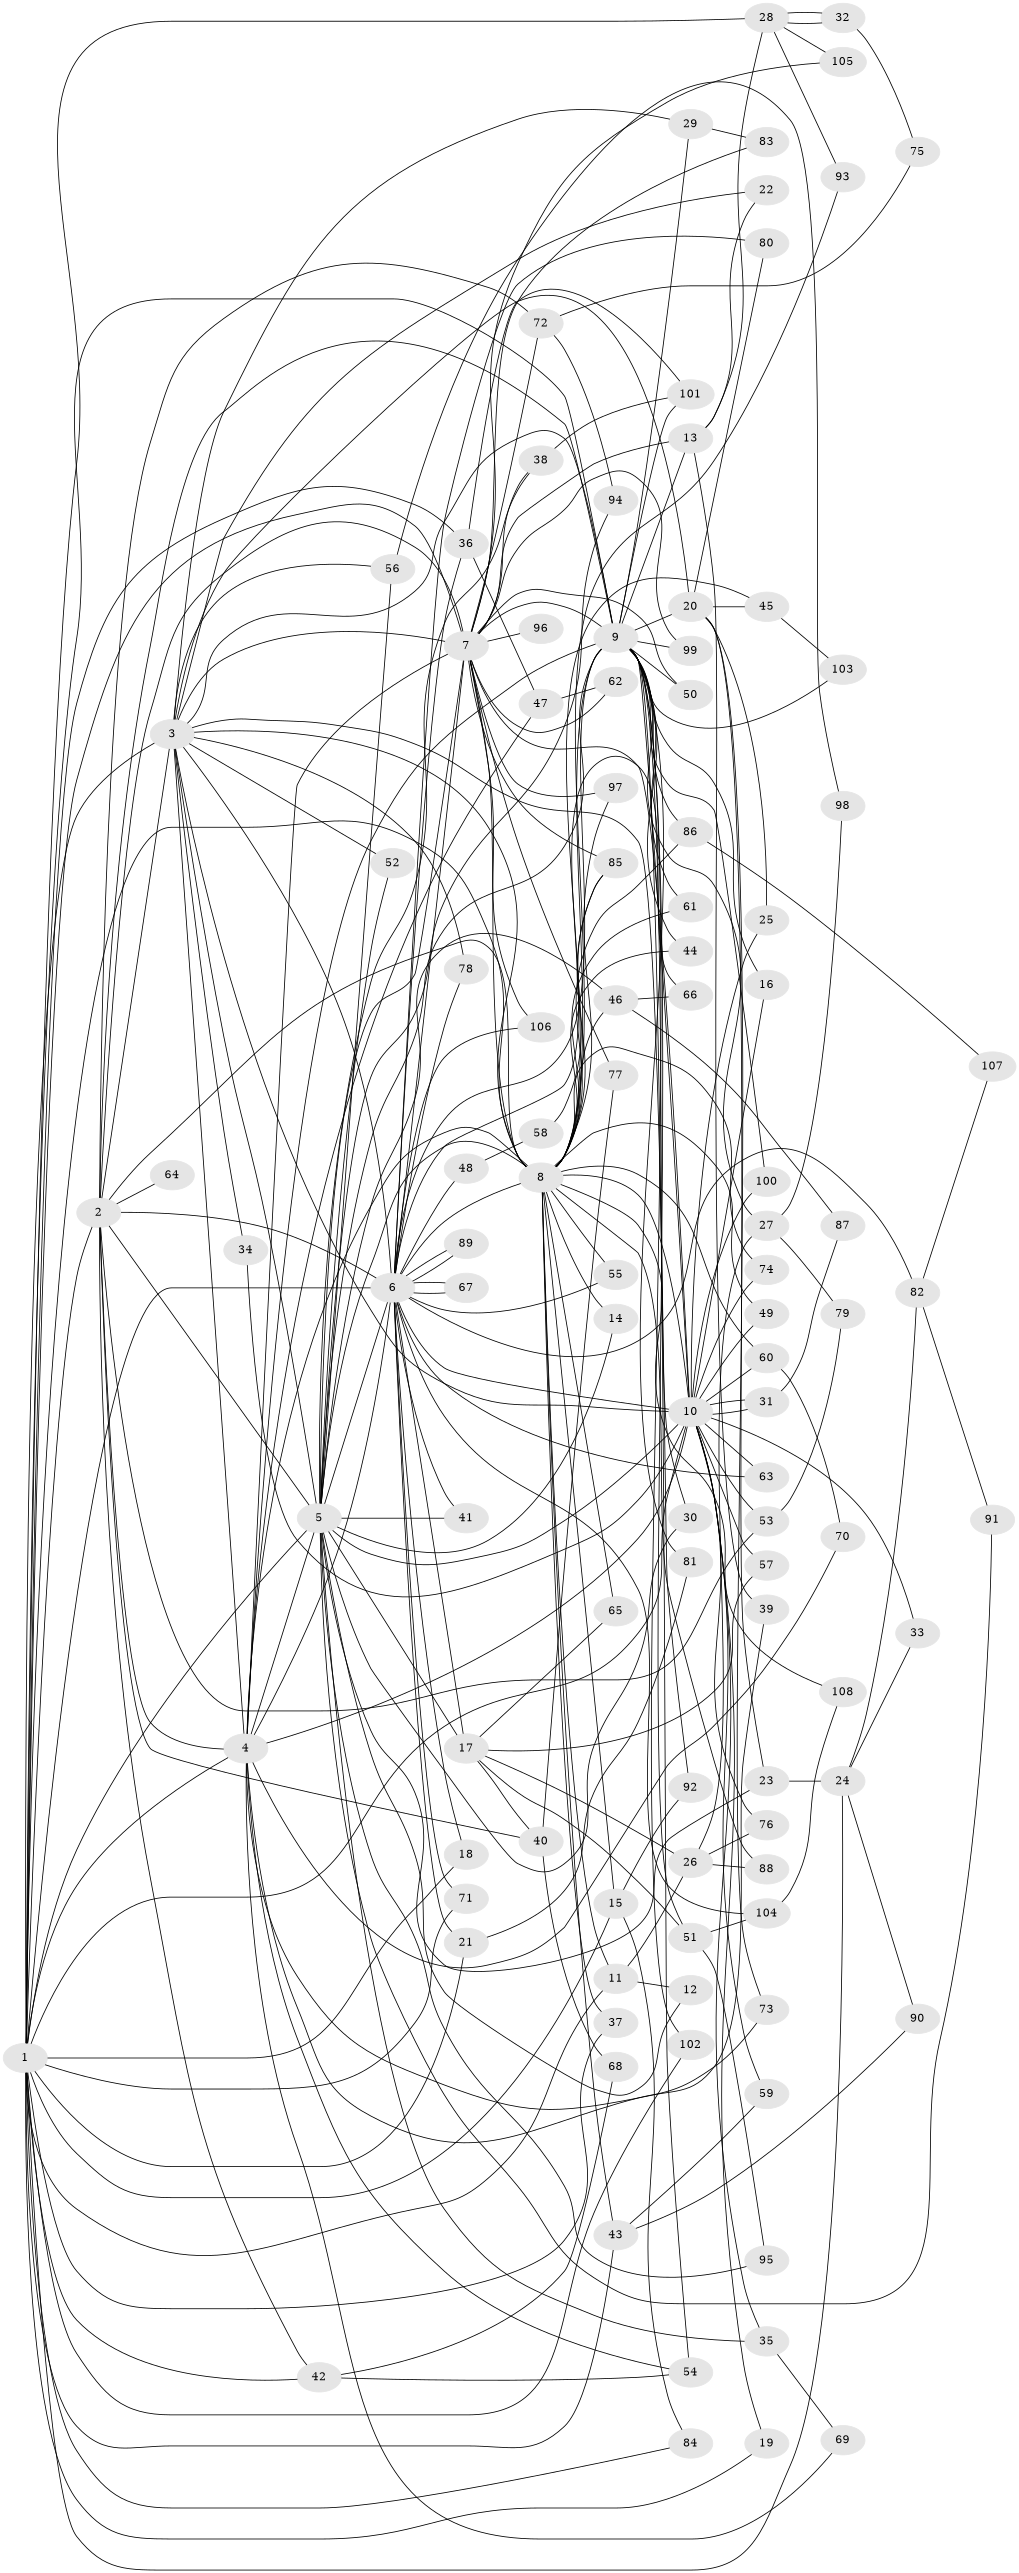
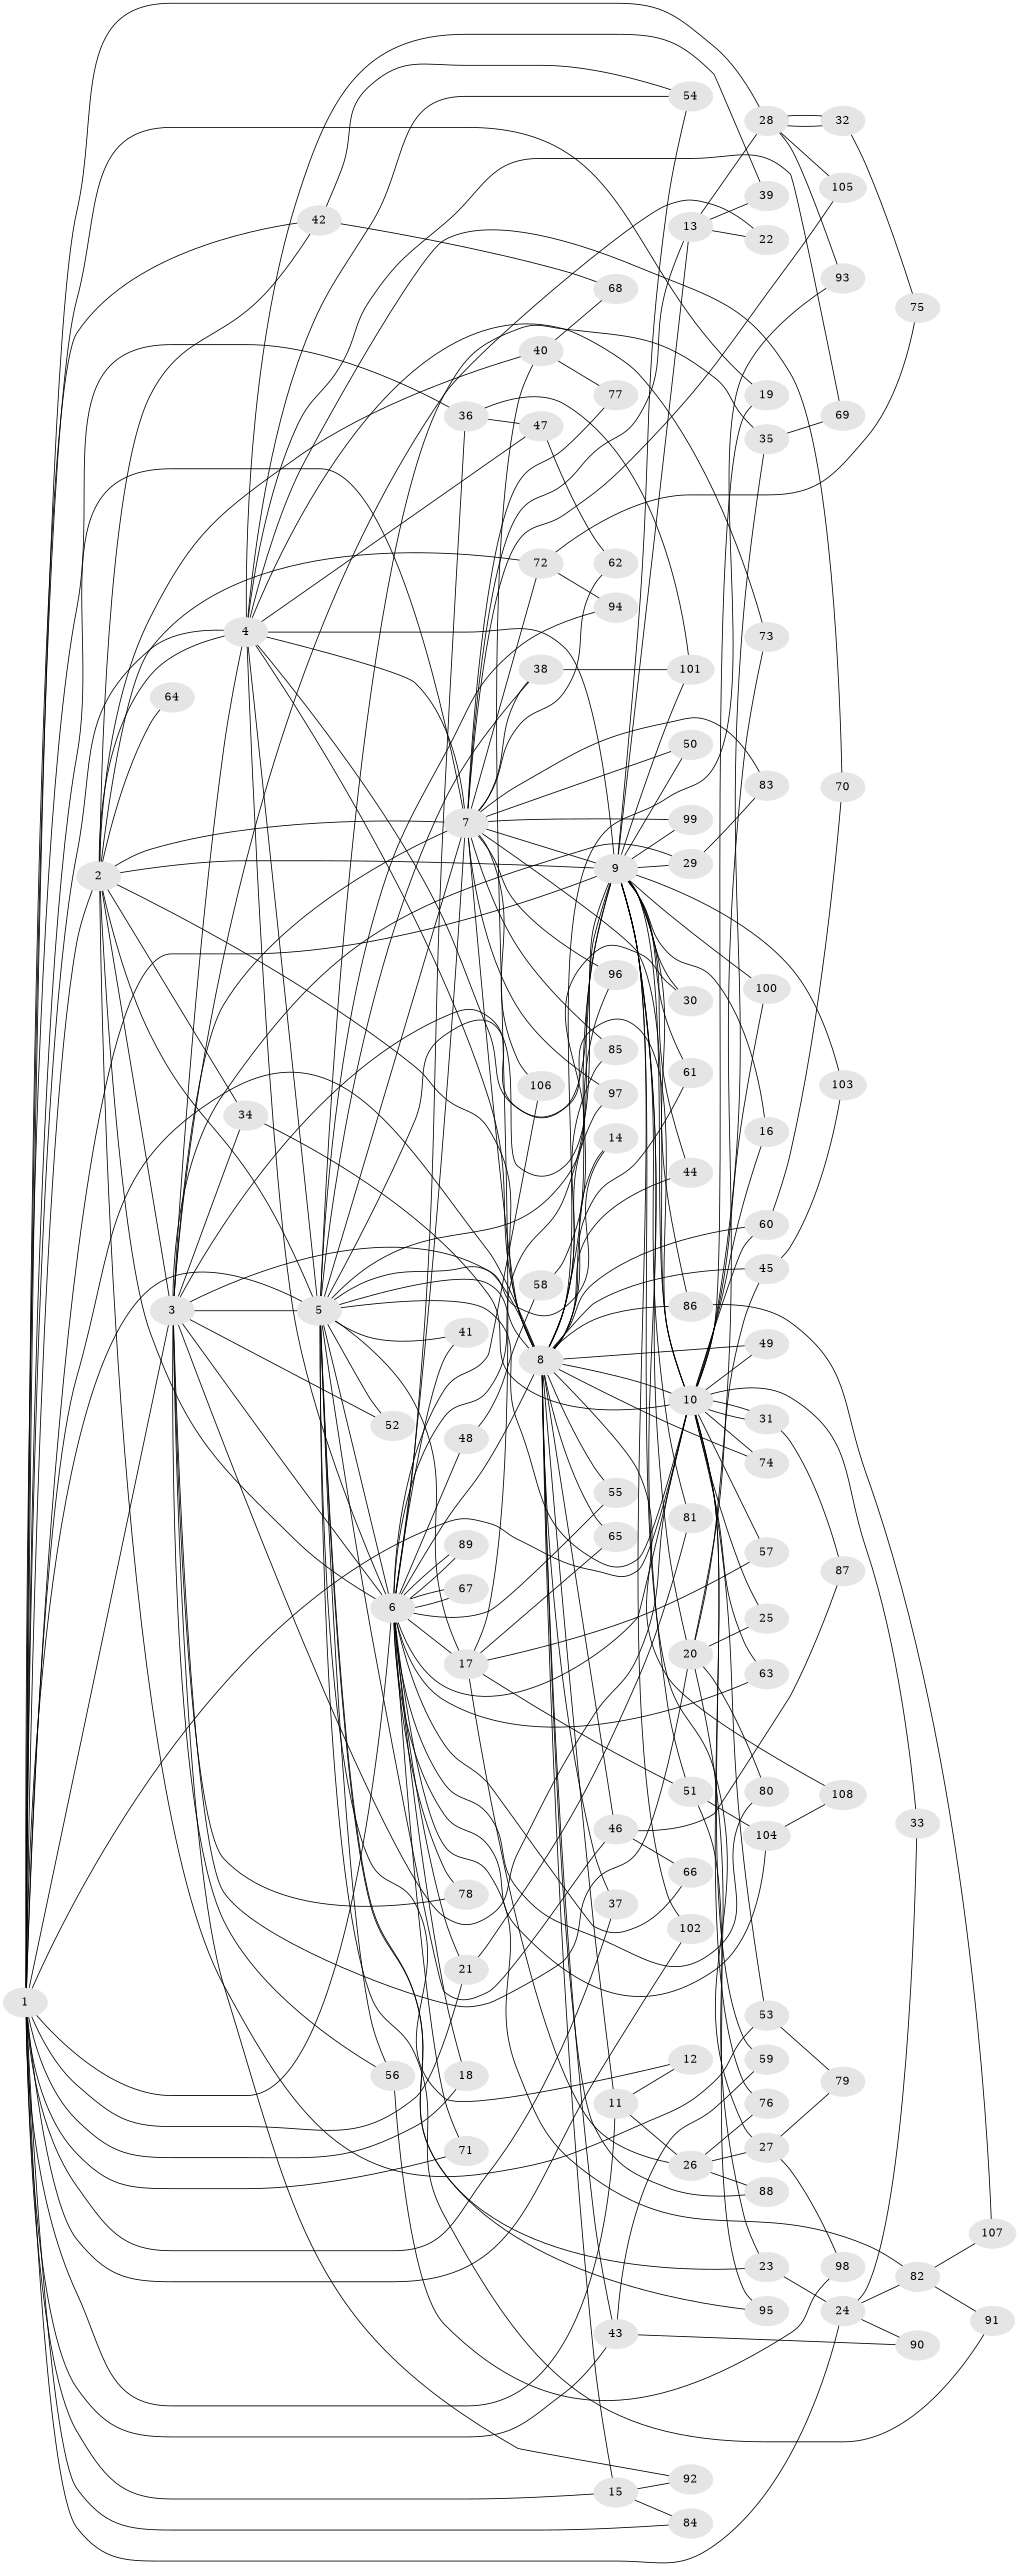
edge "2" -- "34": added
edge "85" -- "58": now "96" -- "58"
